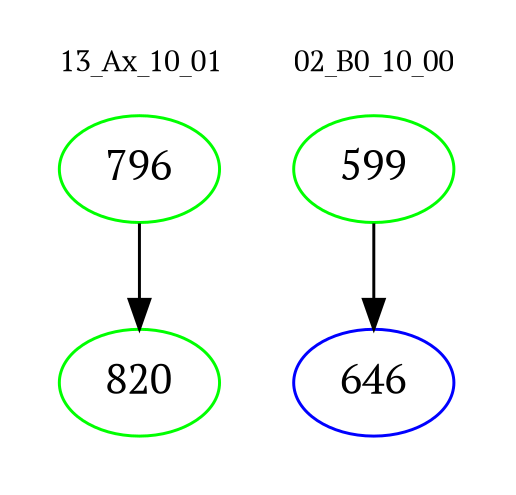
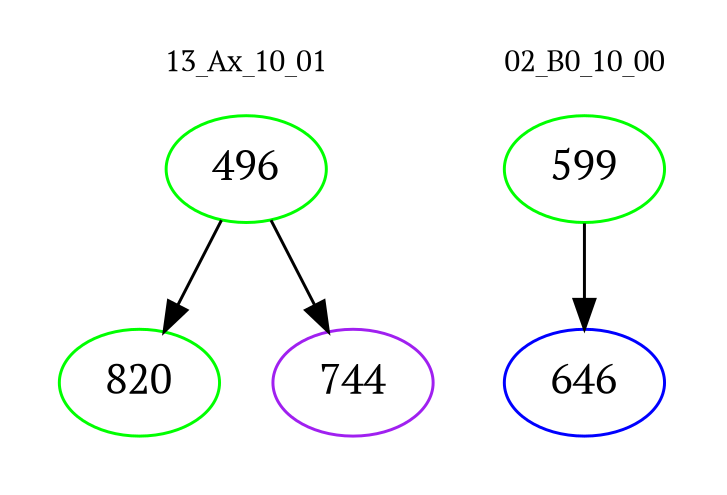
node "796": label "796" -> "496"
node "744": added
